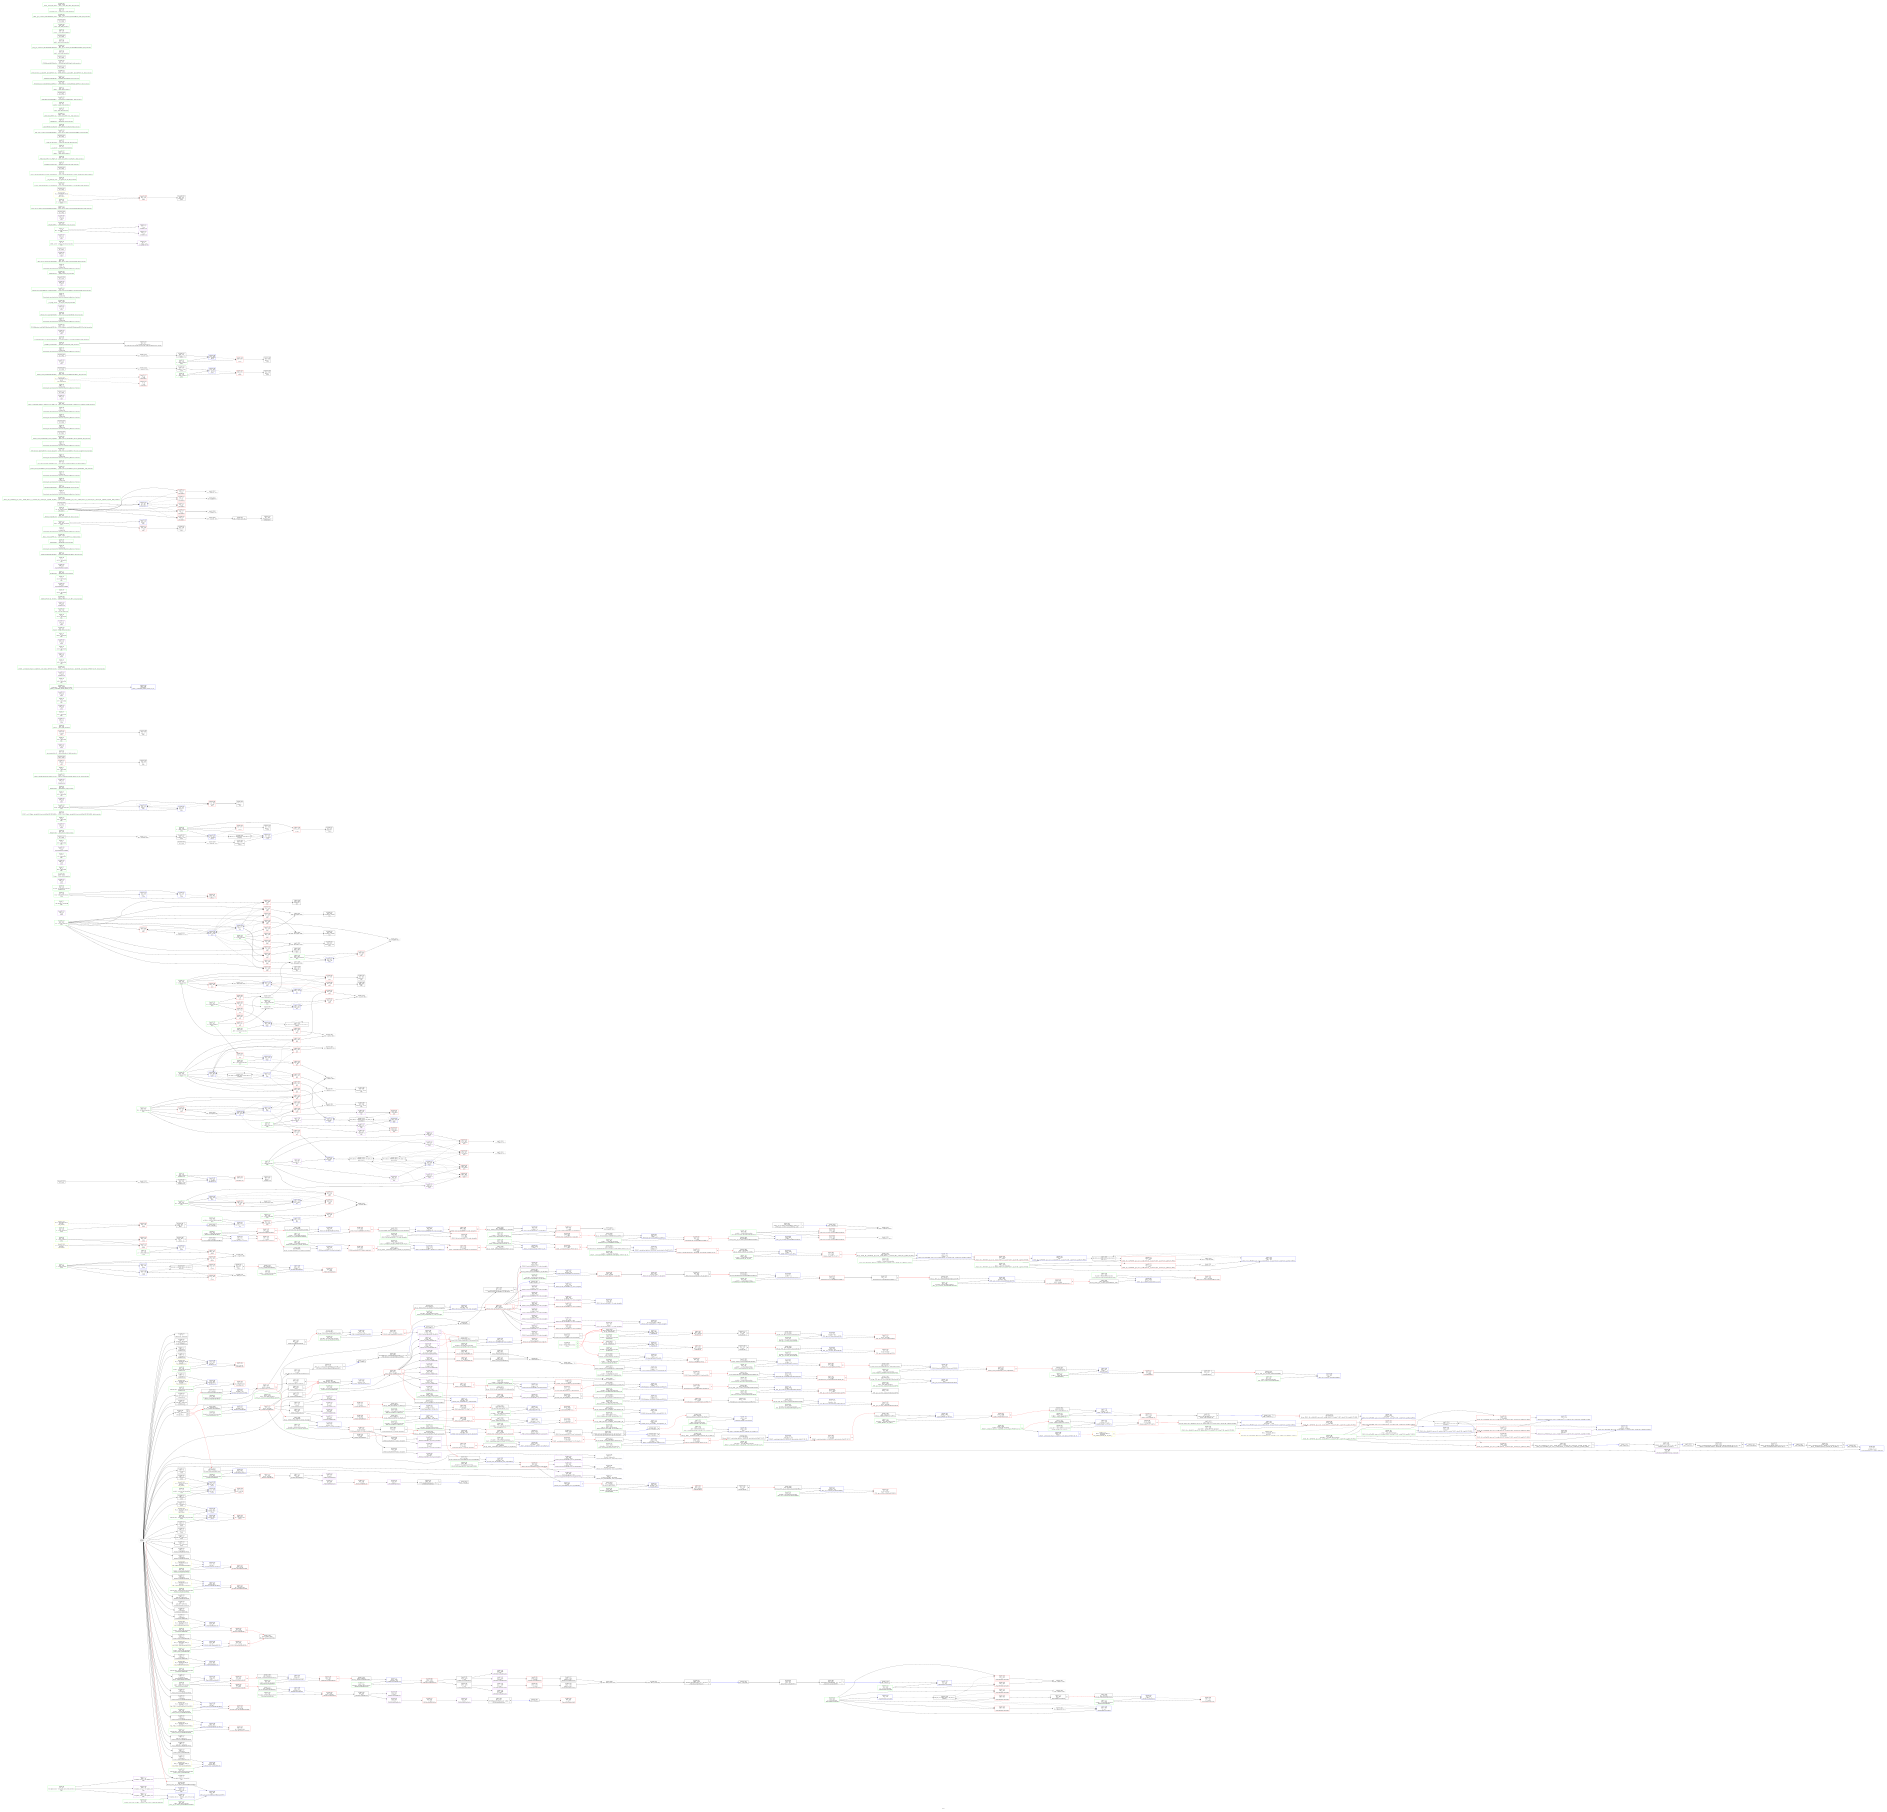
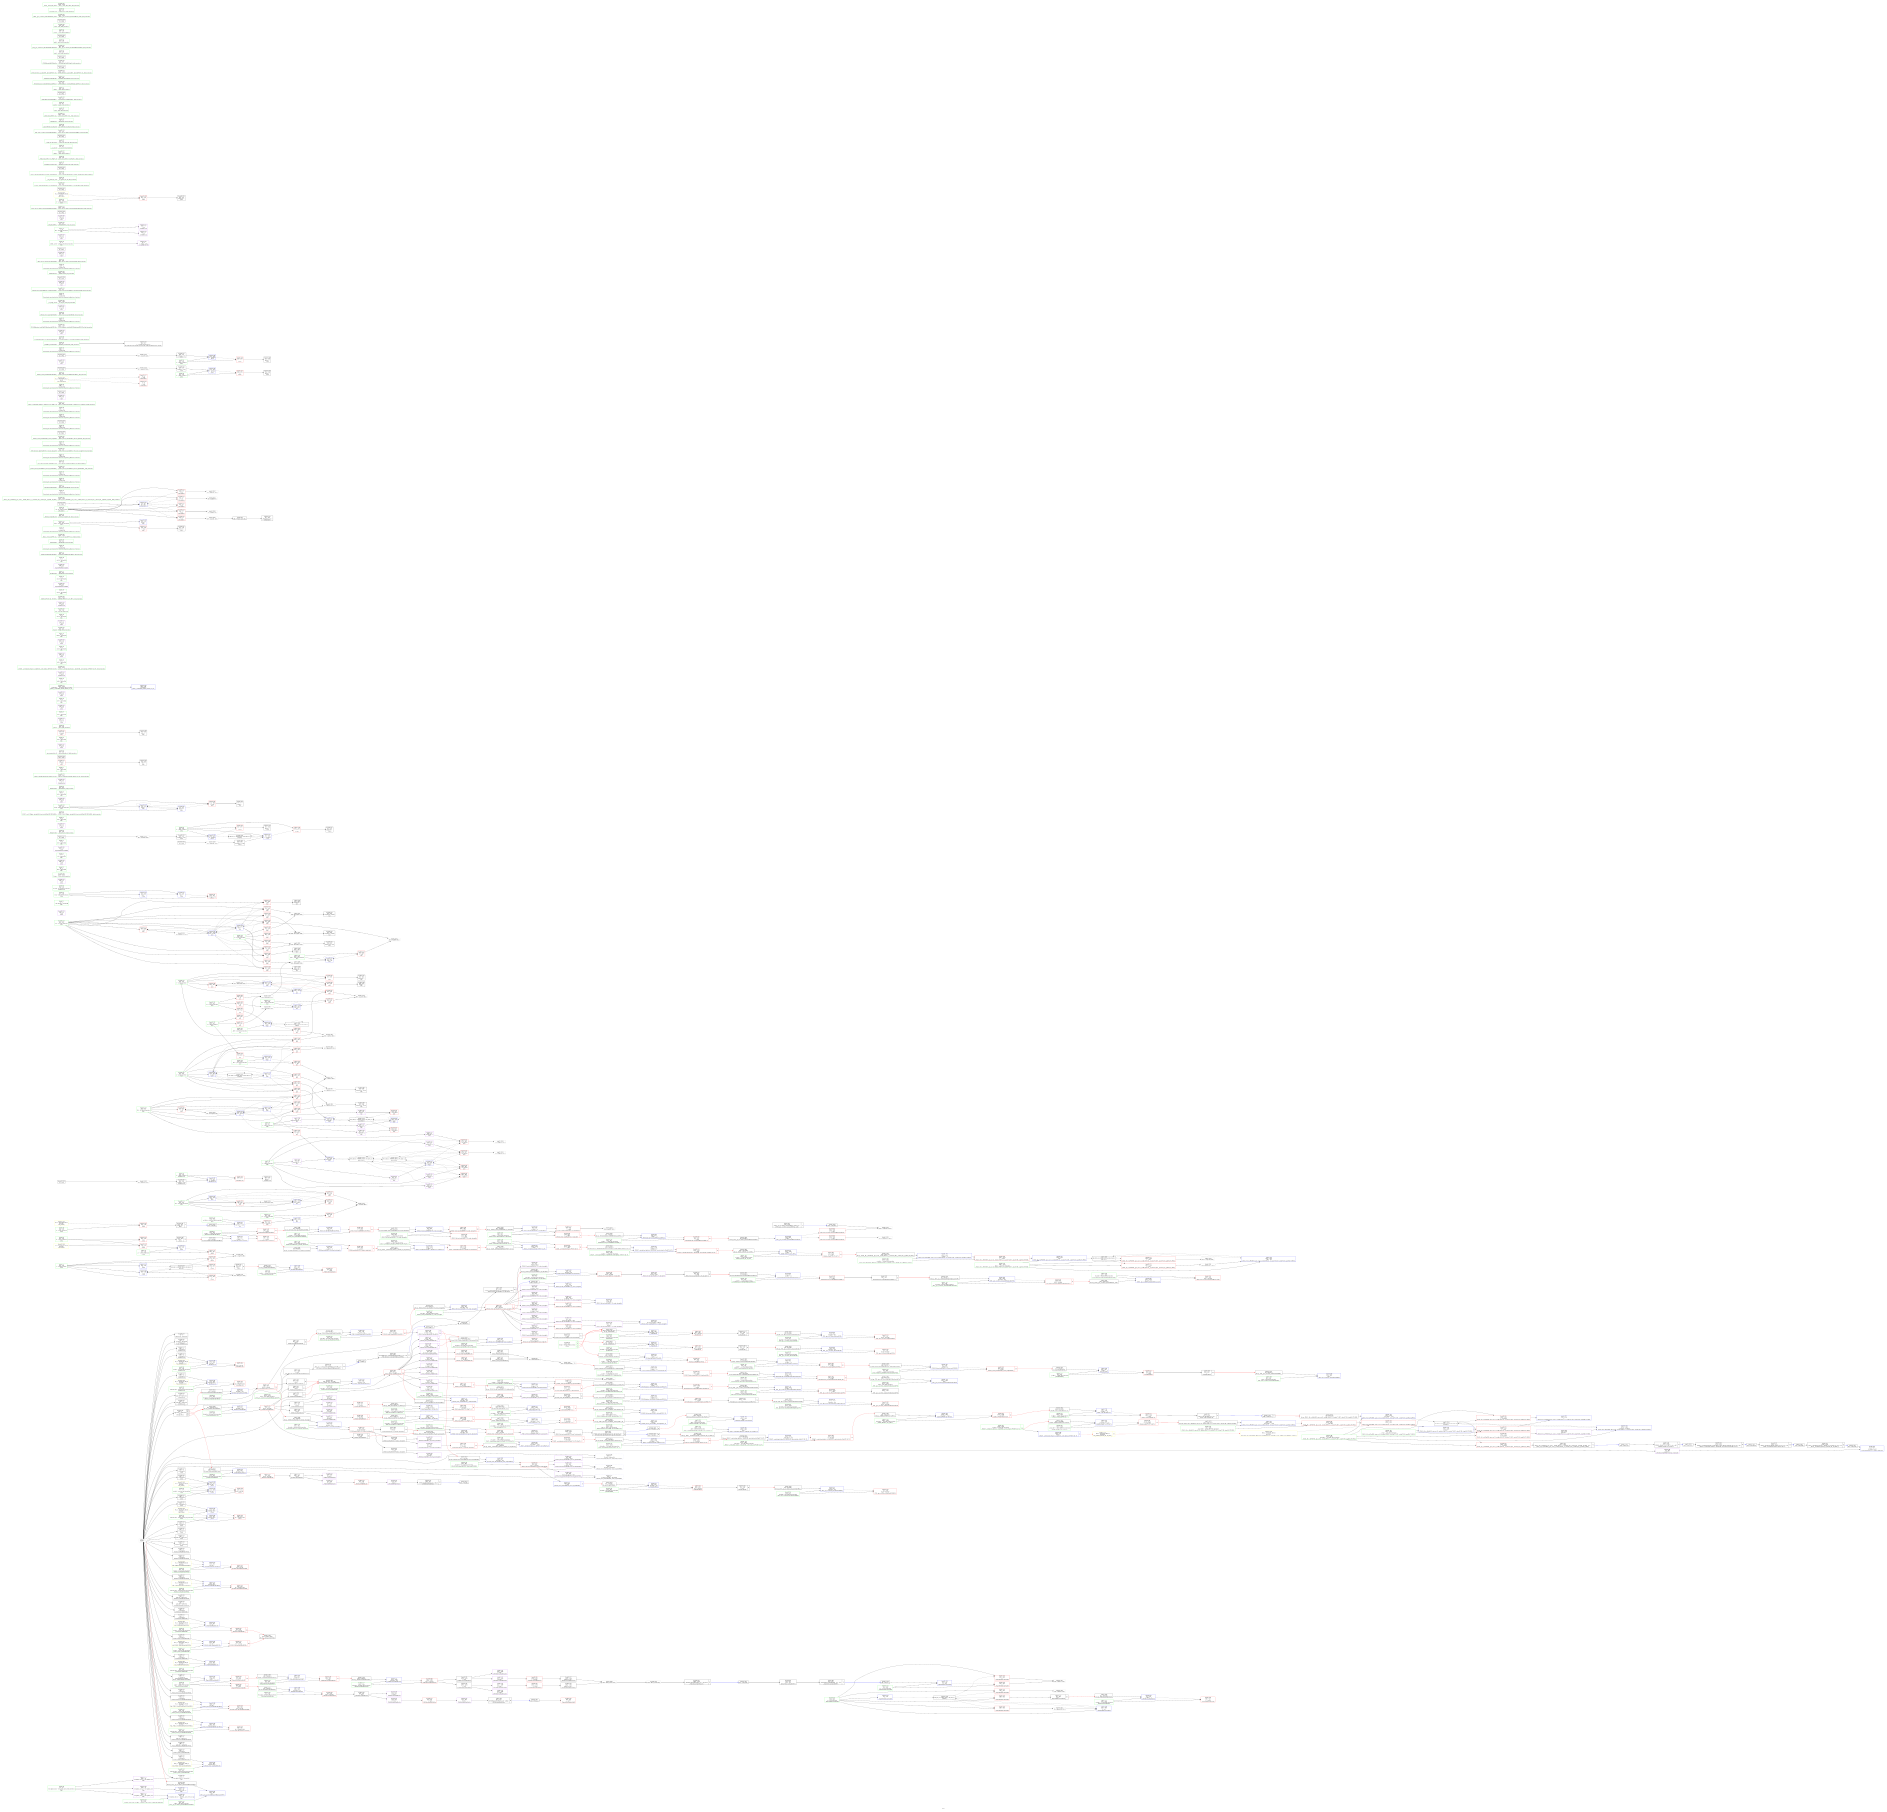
node "NodeID: 163": removed
